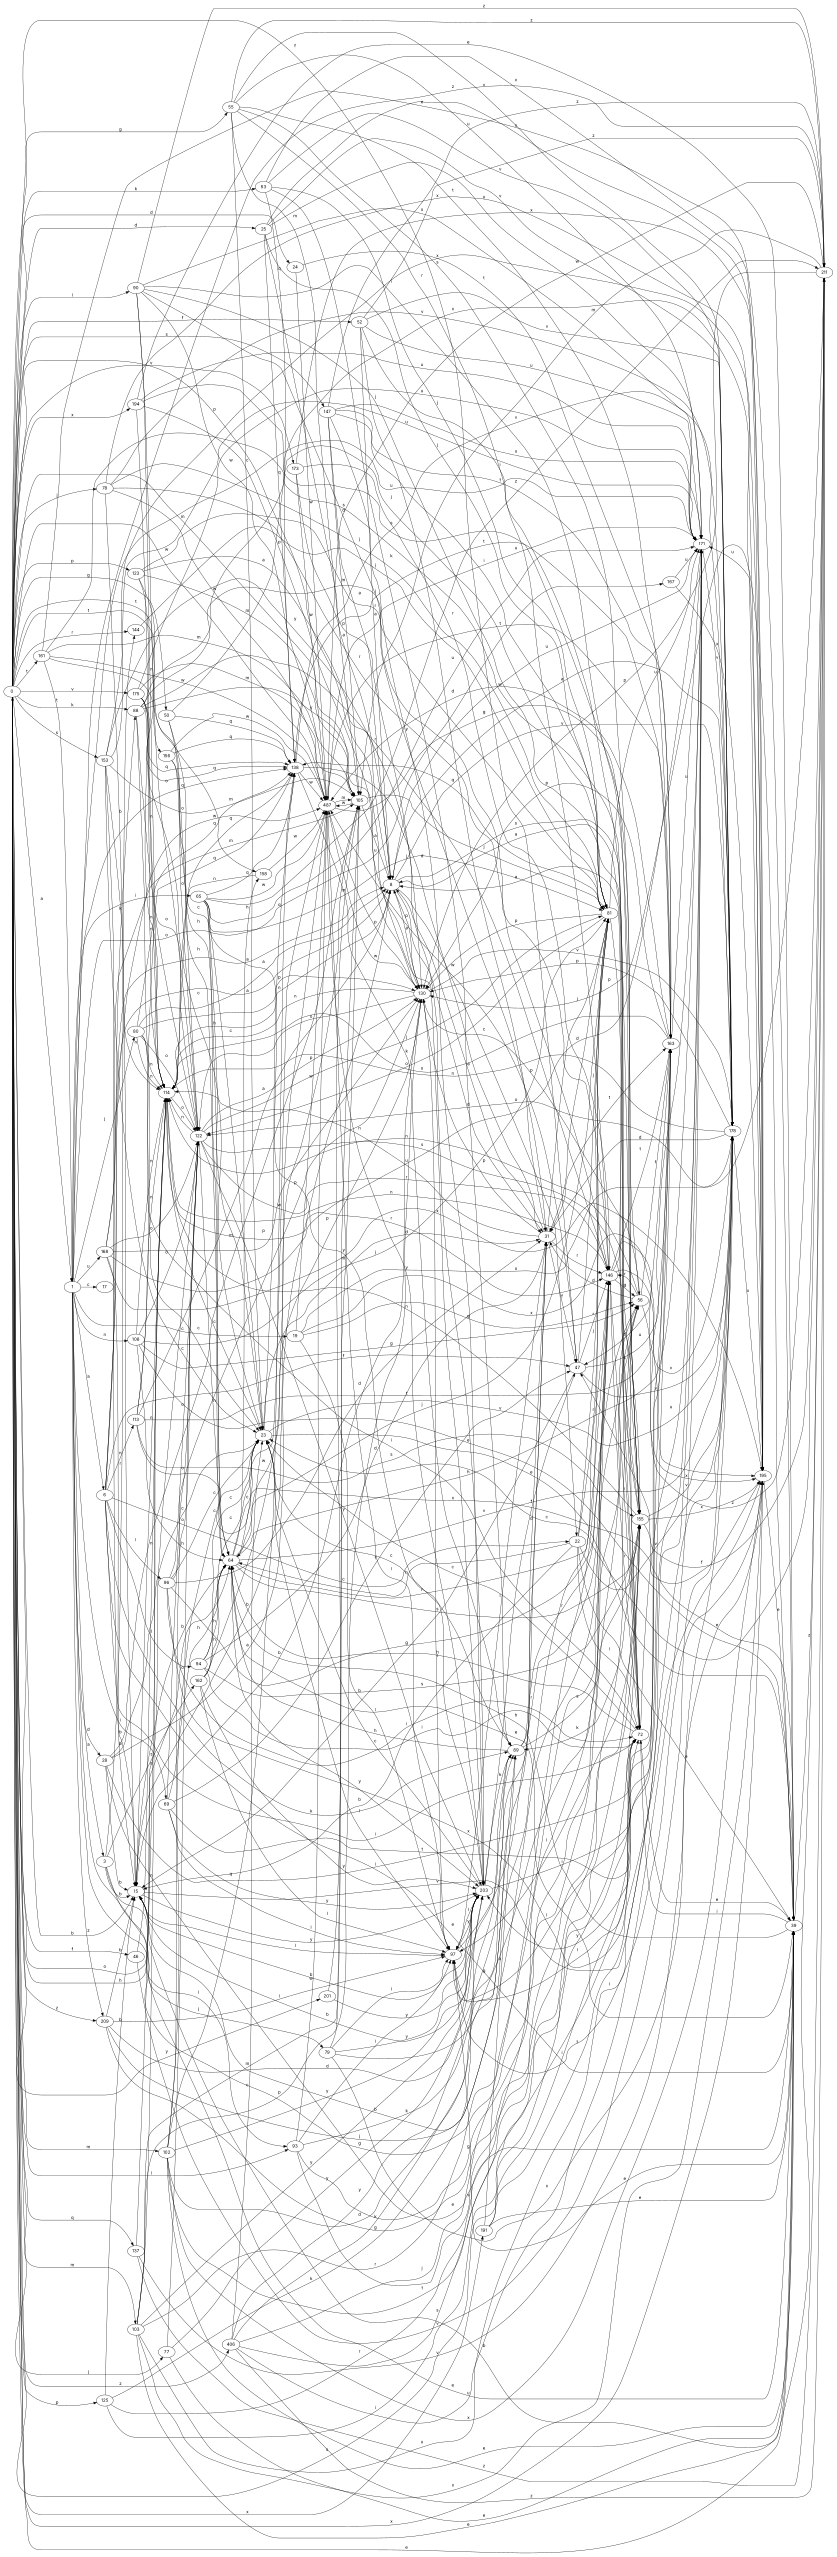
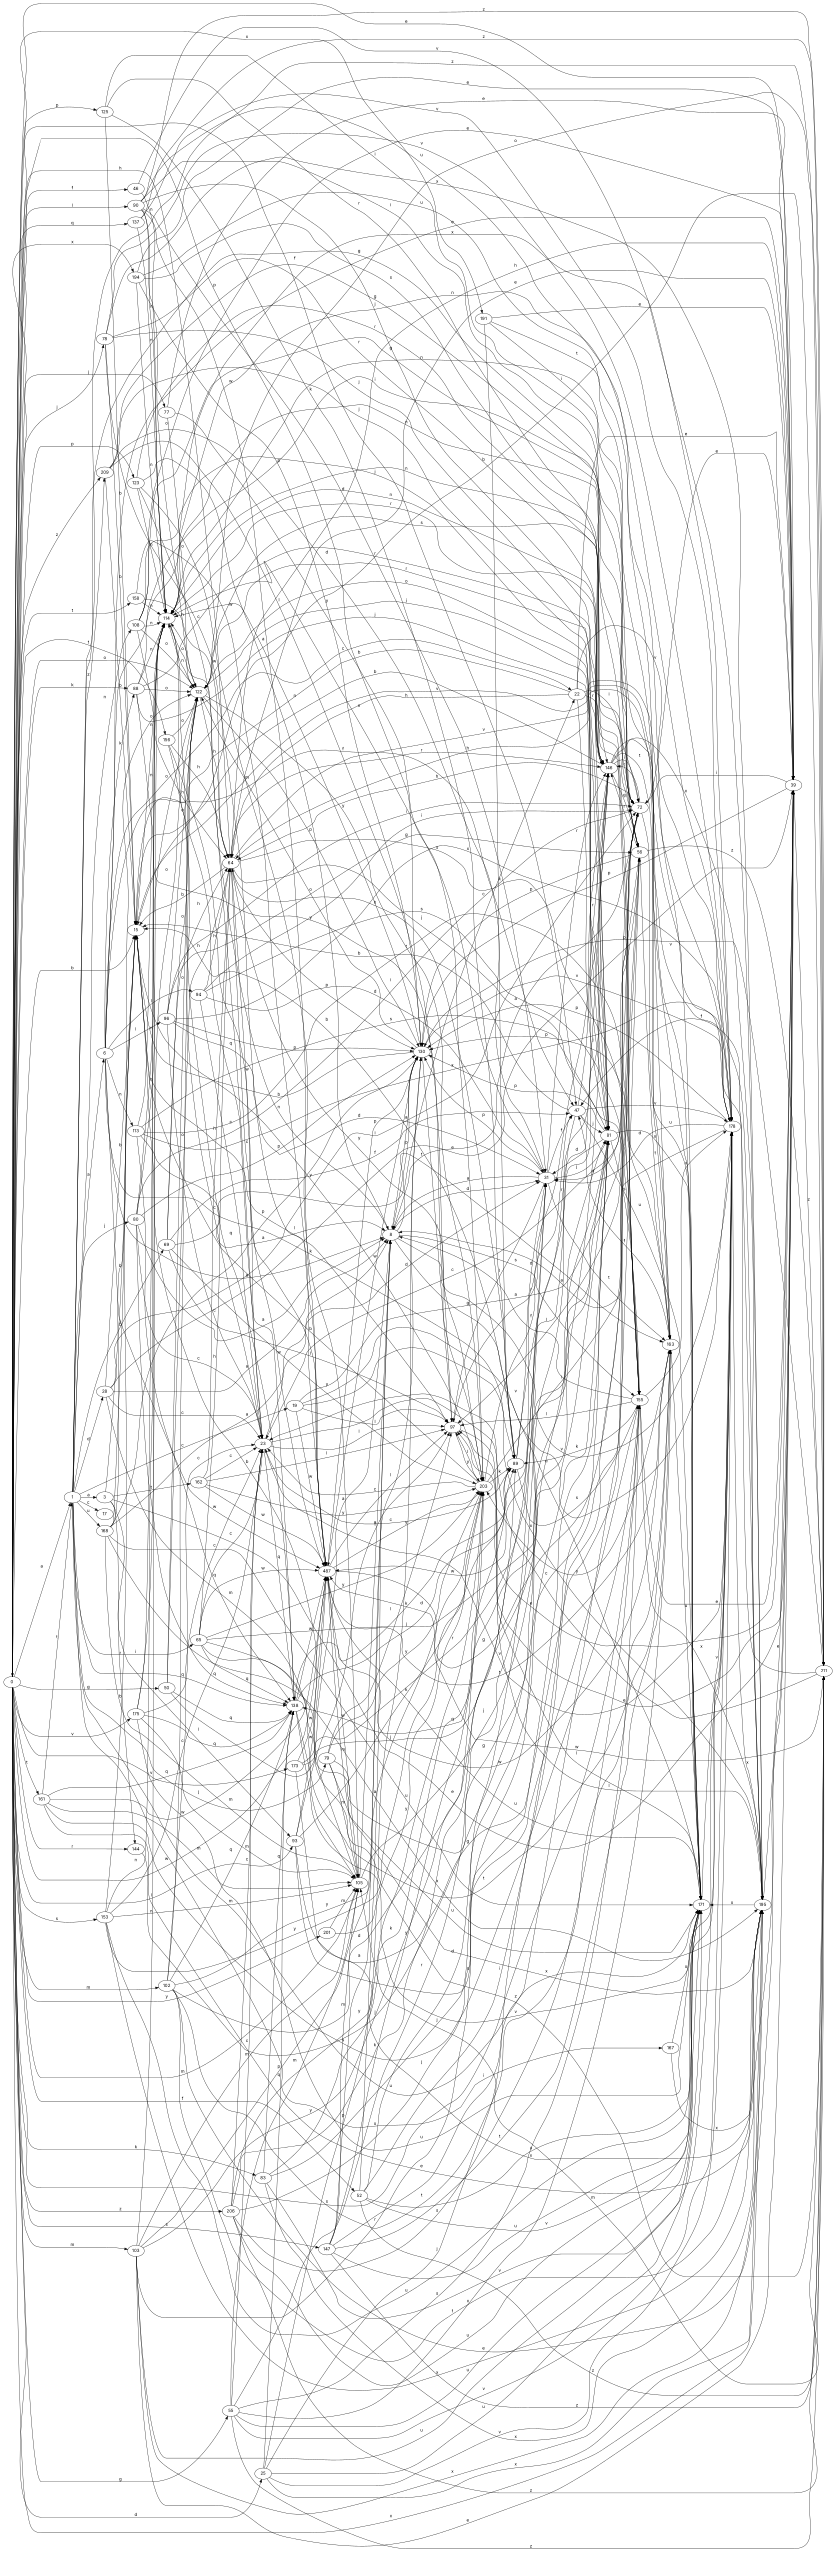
node "24": removed
edge "64" -> "158": reversed
edge "19" -> "178": label "u" -> "v"
node "406": label "406" -> "206"
